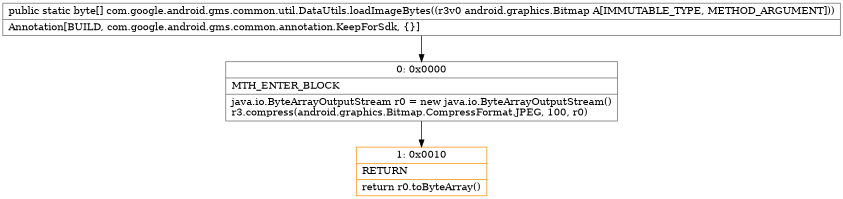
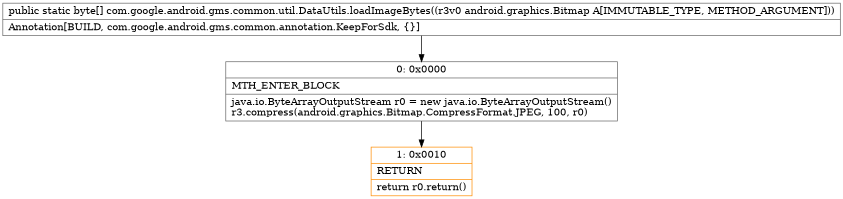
node "1: 0x0010": text "return r0.toByteArray()" -> "return r0.return()"
